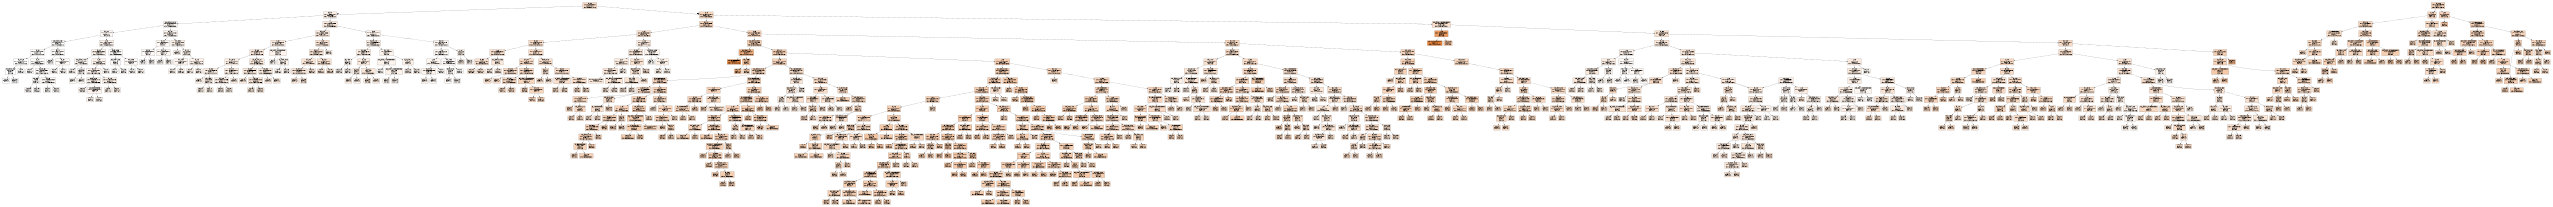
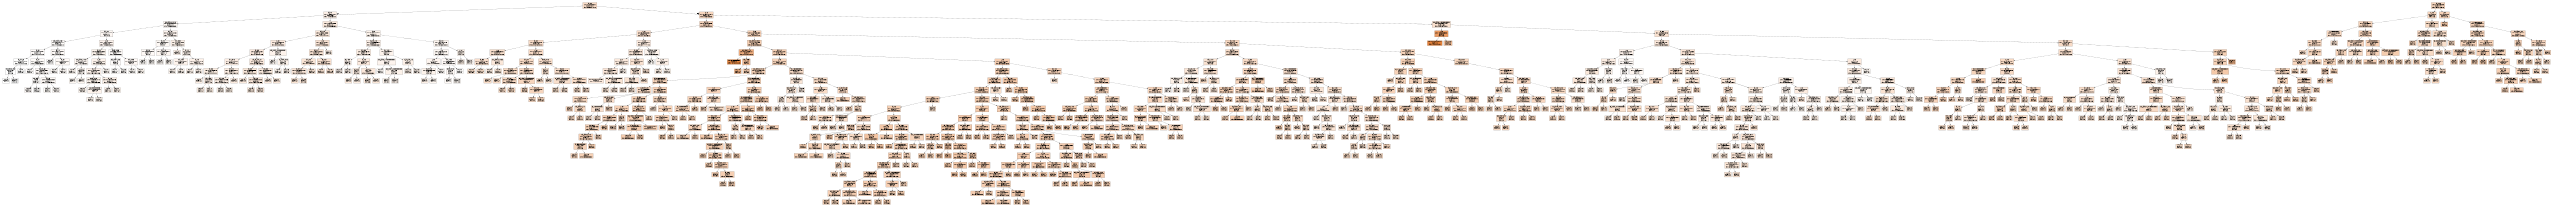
edge "3 ≤ 57.0" -> "Cod_School ≤ 253.0": now "Matr ≤ 1677.0" -> "Cod_School ≤ 253.0"
